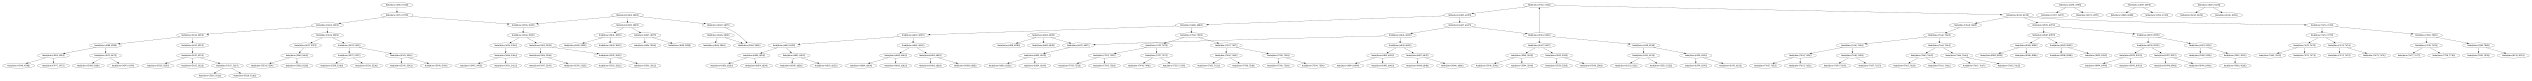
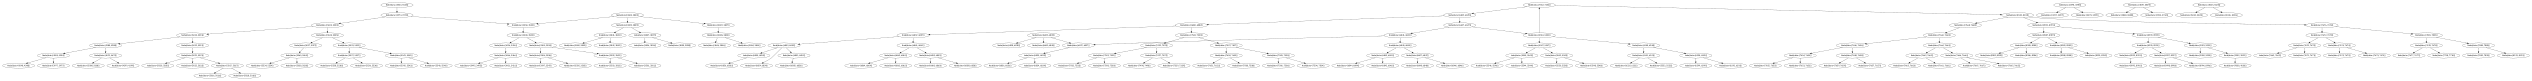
edge "Node{data=[3847, 3847]}" -> "Node{data=[3844, 3844]}": now "Node{data=[3847, 3847]}" -> "Node{data=[3845, 3845]}"
edge "Node{data=[6855, 6855]}" -> "Node{data=[6854, 6854]}": now "Node{data=[6853, 6853]}" -> "Node{data=[6854, 6854]}"
node "Node{data=[6852, 6852]}": removed
node "Node{data=[8994, 8994]}": removed
